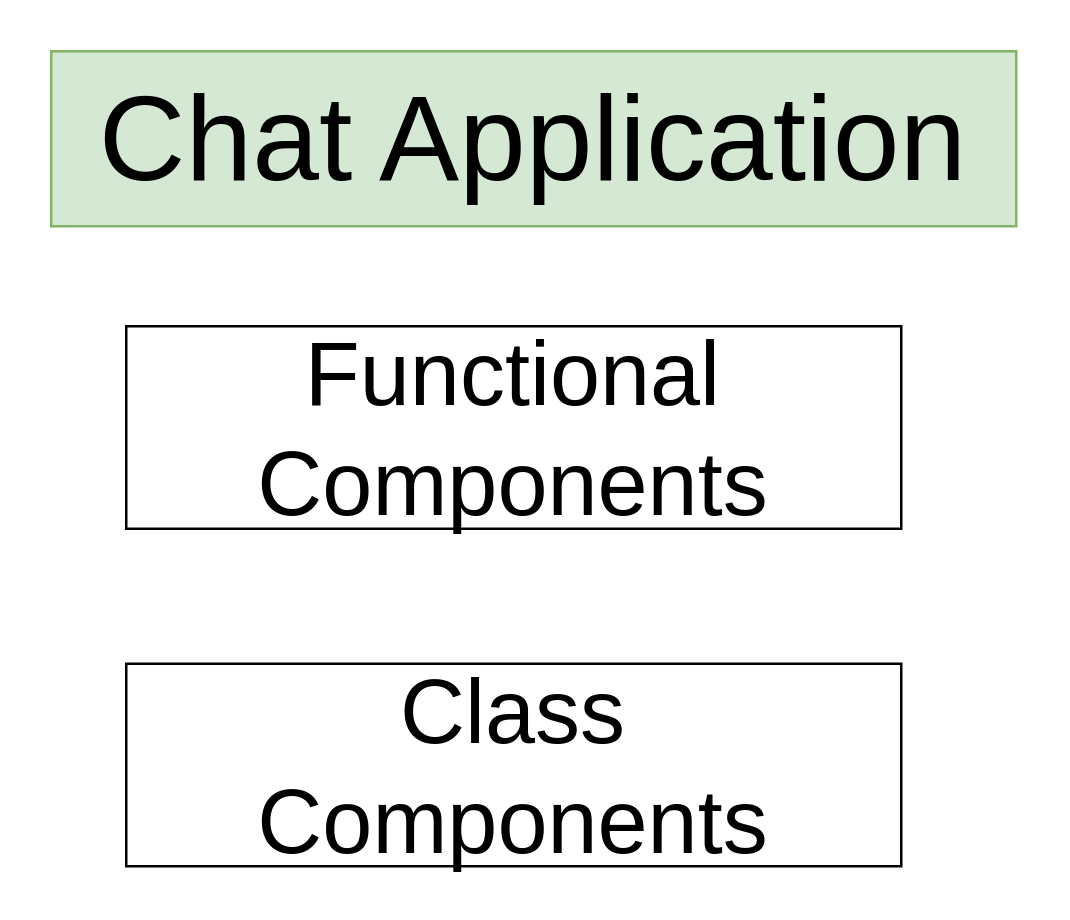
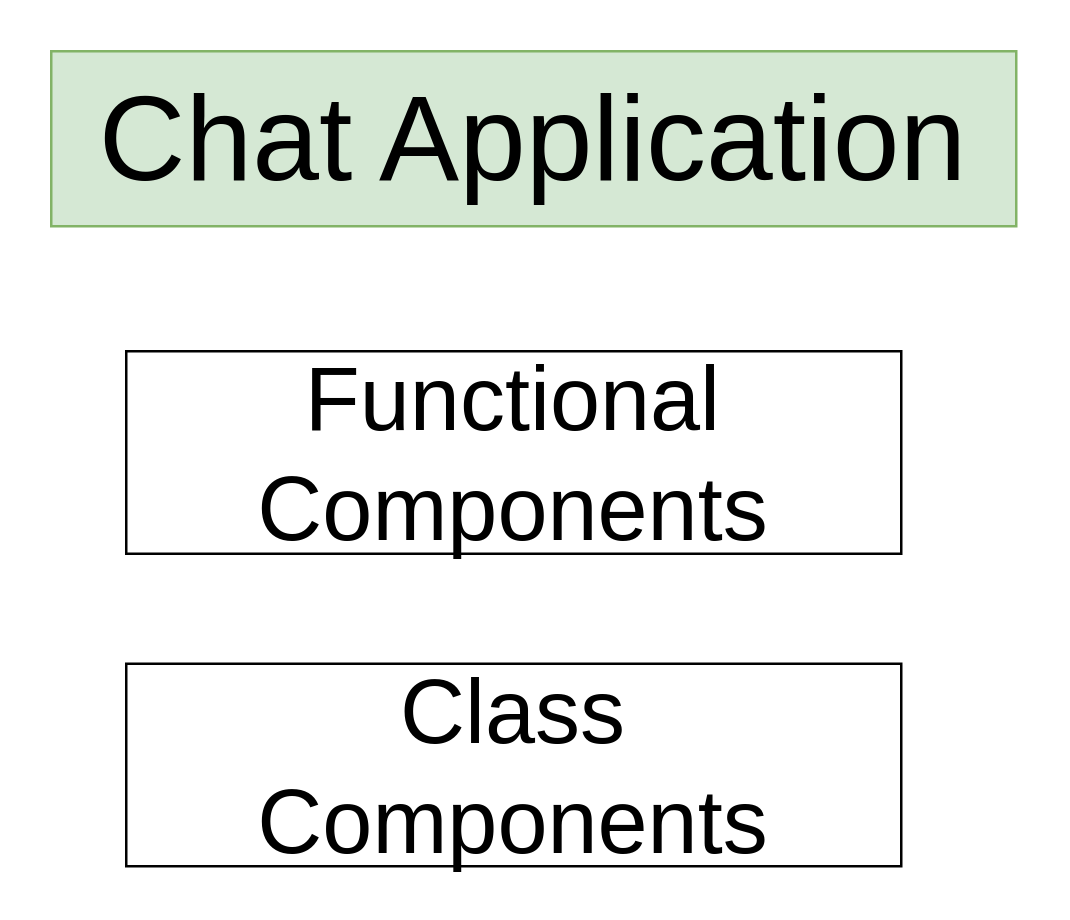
node "Functional Components": moved (514, 428) -> (514, 453)
